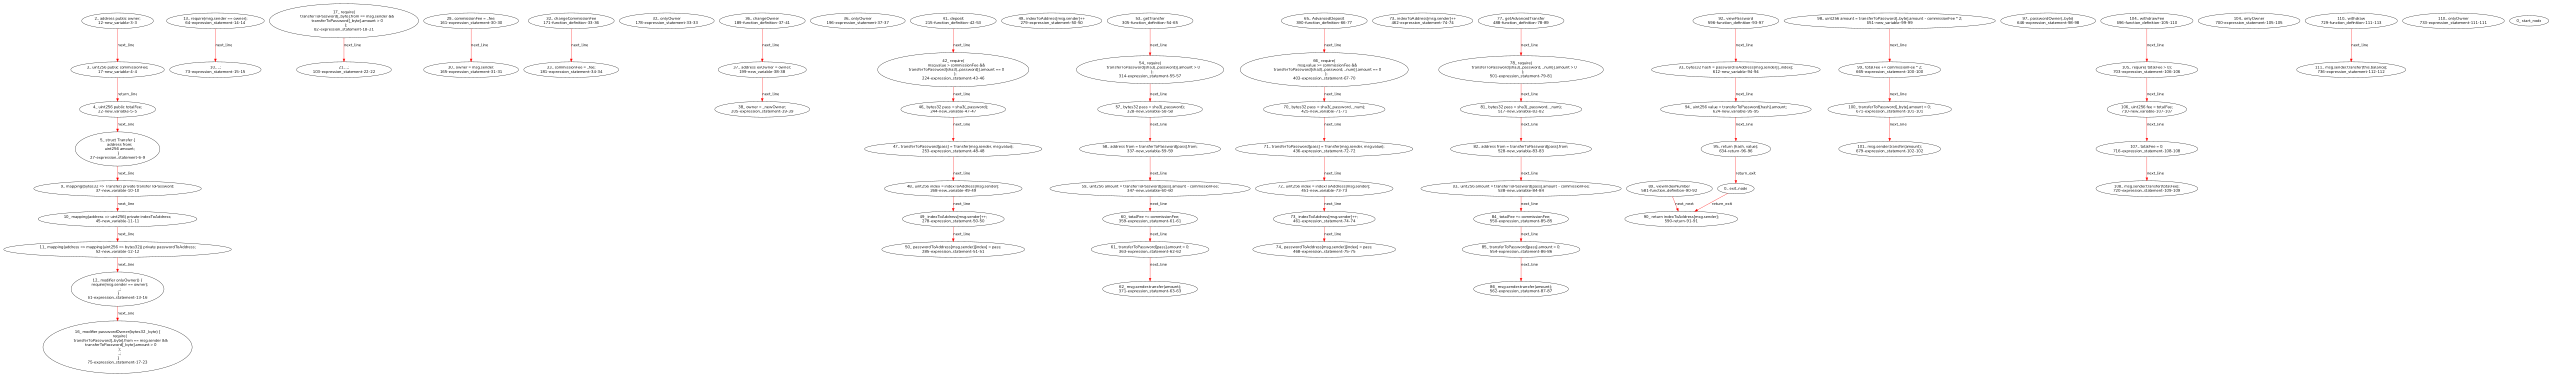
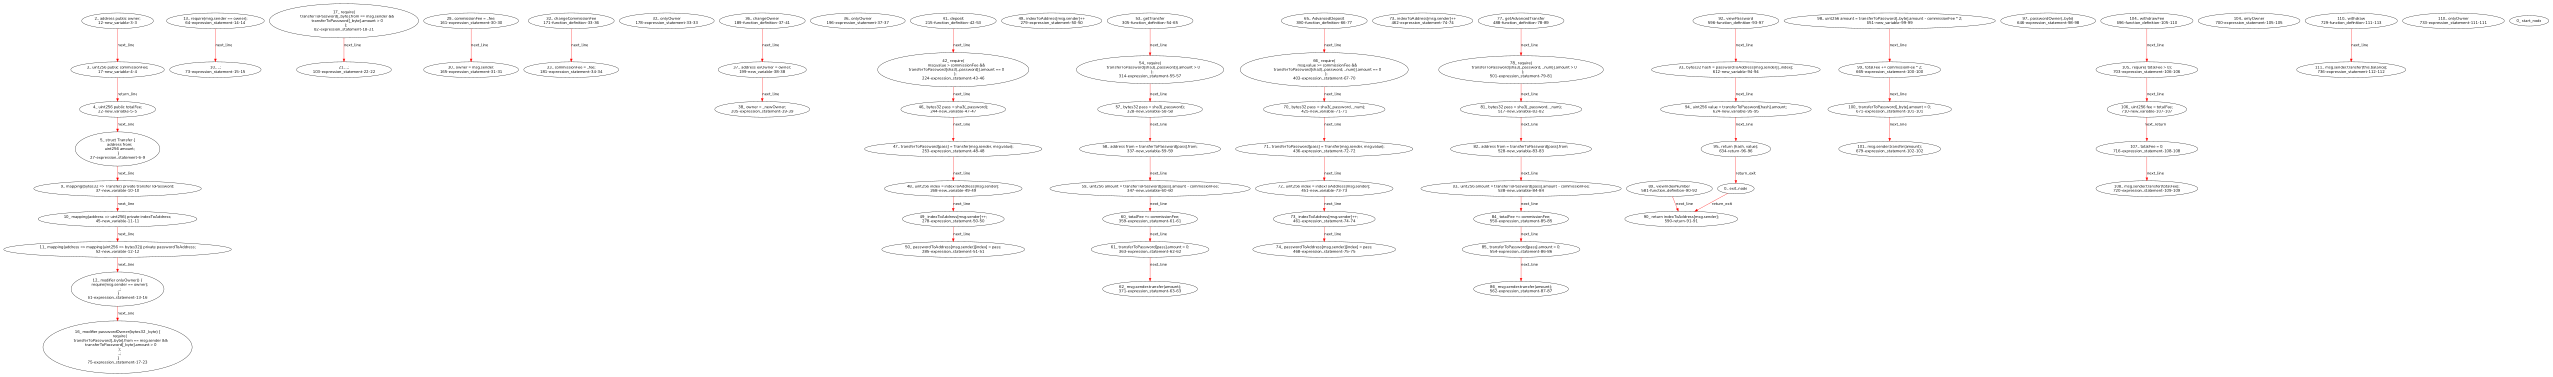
edge "106_ uint256 fee = totalFee; 710-new_variable-107-107" -> "107_ totalFee = 0; 716-expression_statement-108-108": label "next_line" -> "next_return"
edge "89_ viewIndexNumber 581-function_definition-90-92" -> "90_ return indexToAddress[msg.sender]; 590-return-91-91": label "next_next" -> "next_line"
